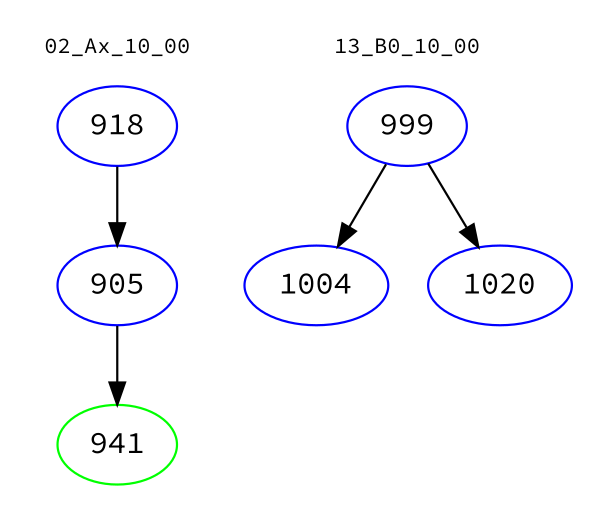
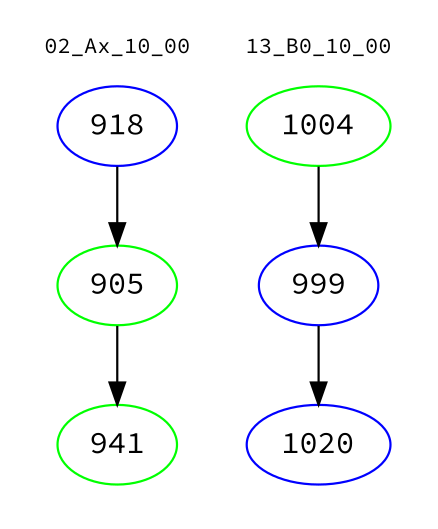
edge "999" -> "1004": reversed
node "905": color blue -> green
node "1004": color blue -> green
